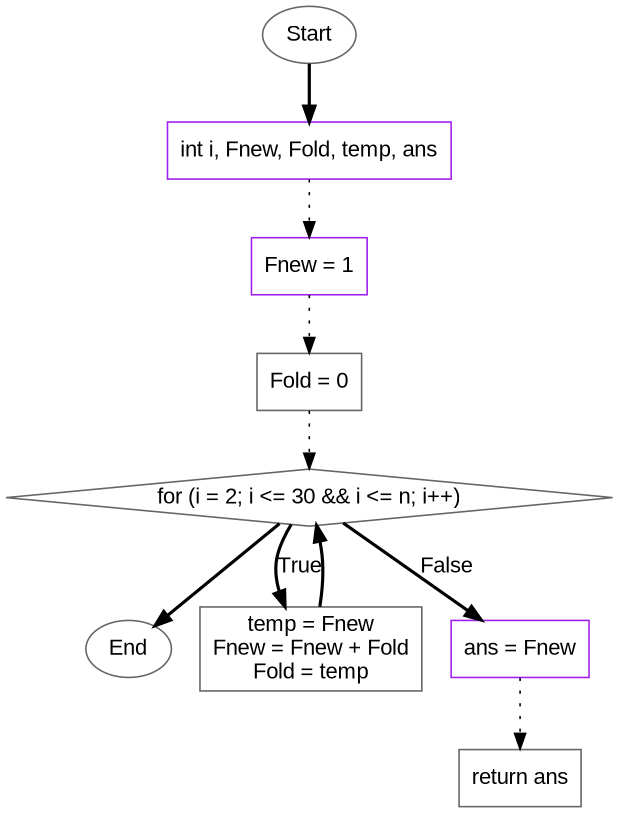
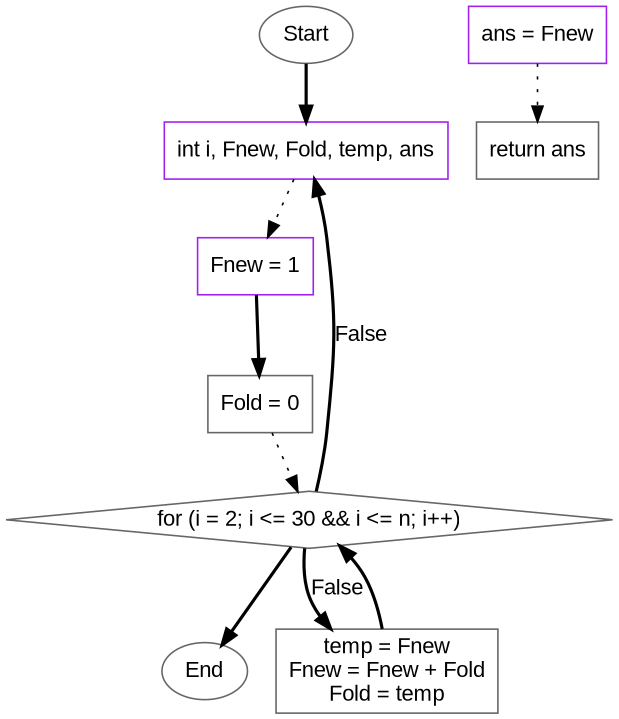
edge "Fnew = 1" -> "Fold = 0": style dotted -> bold
edge "for (i = 2; i <= 30 && i <= n; i++)" -> "temp = Fnew Fnew = Fnew + Fold Fold = temp": label "True" -> "False"
edge "for (i = 2; i <= 30 && i <= n; i++)" -> "ans = Fnew": now "for (i = 2; i <= 30 && i <= n; i++)" -> "int i, Fnew, Fold, temp, ans"
